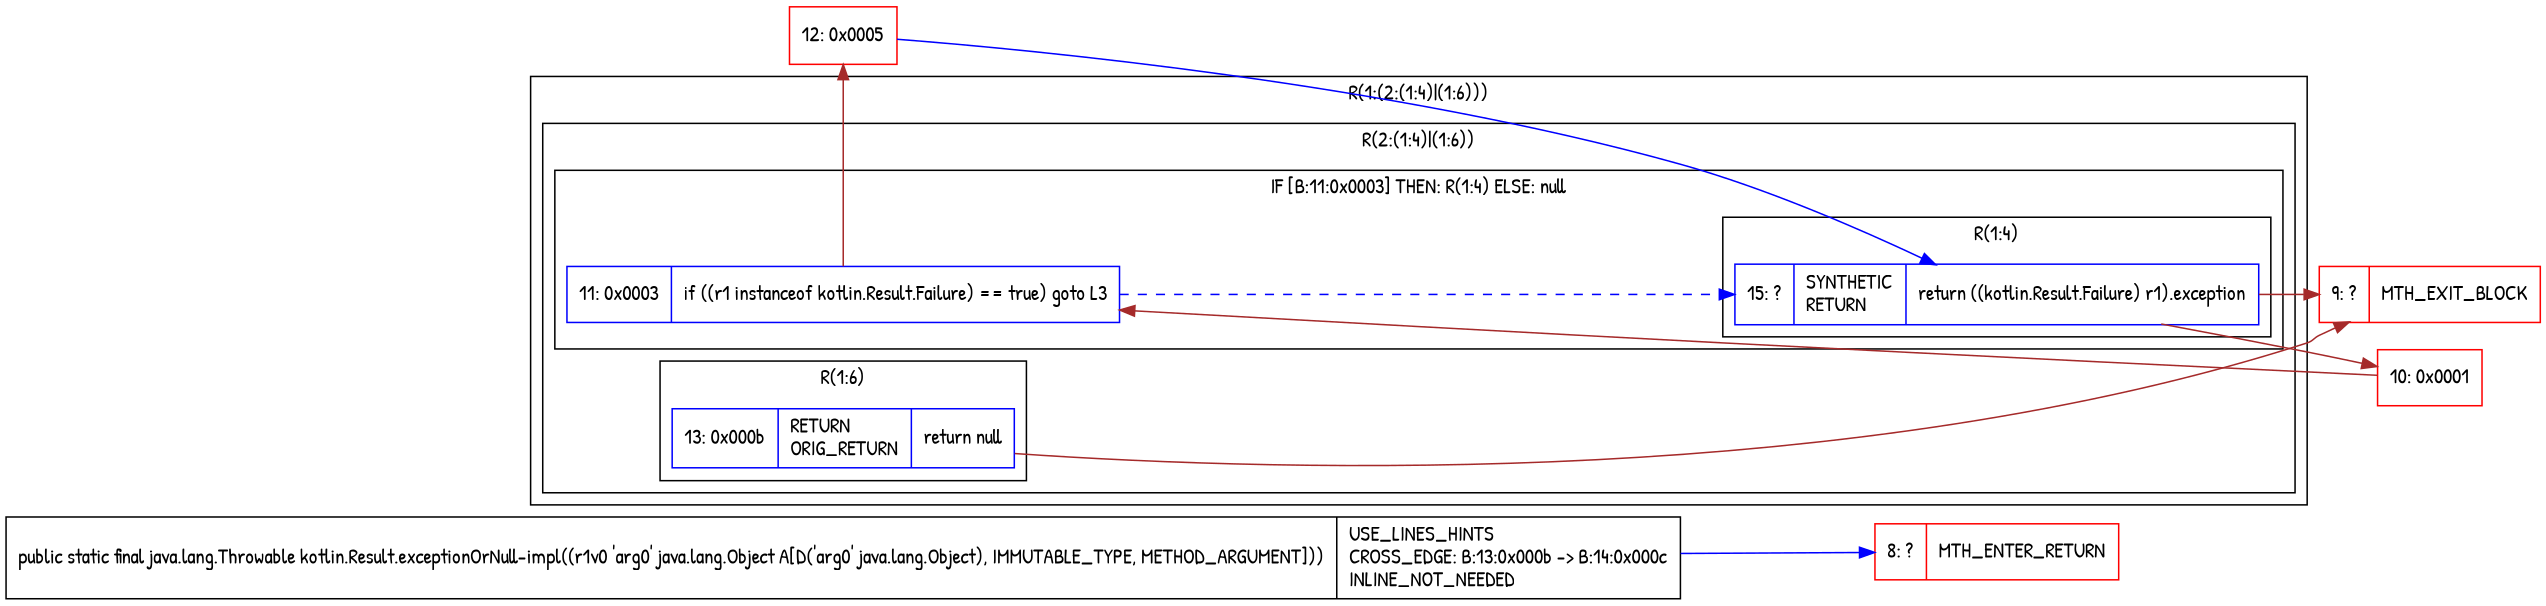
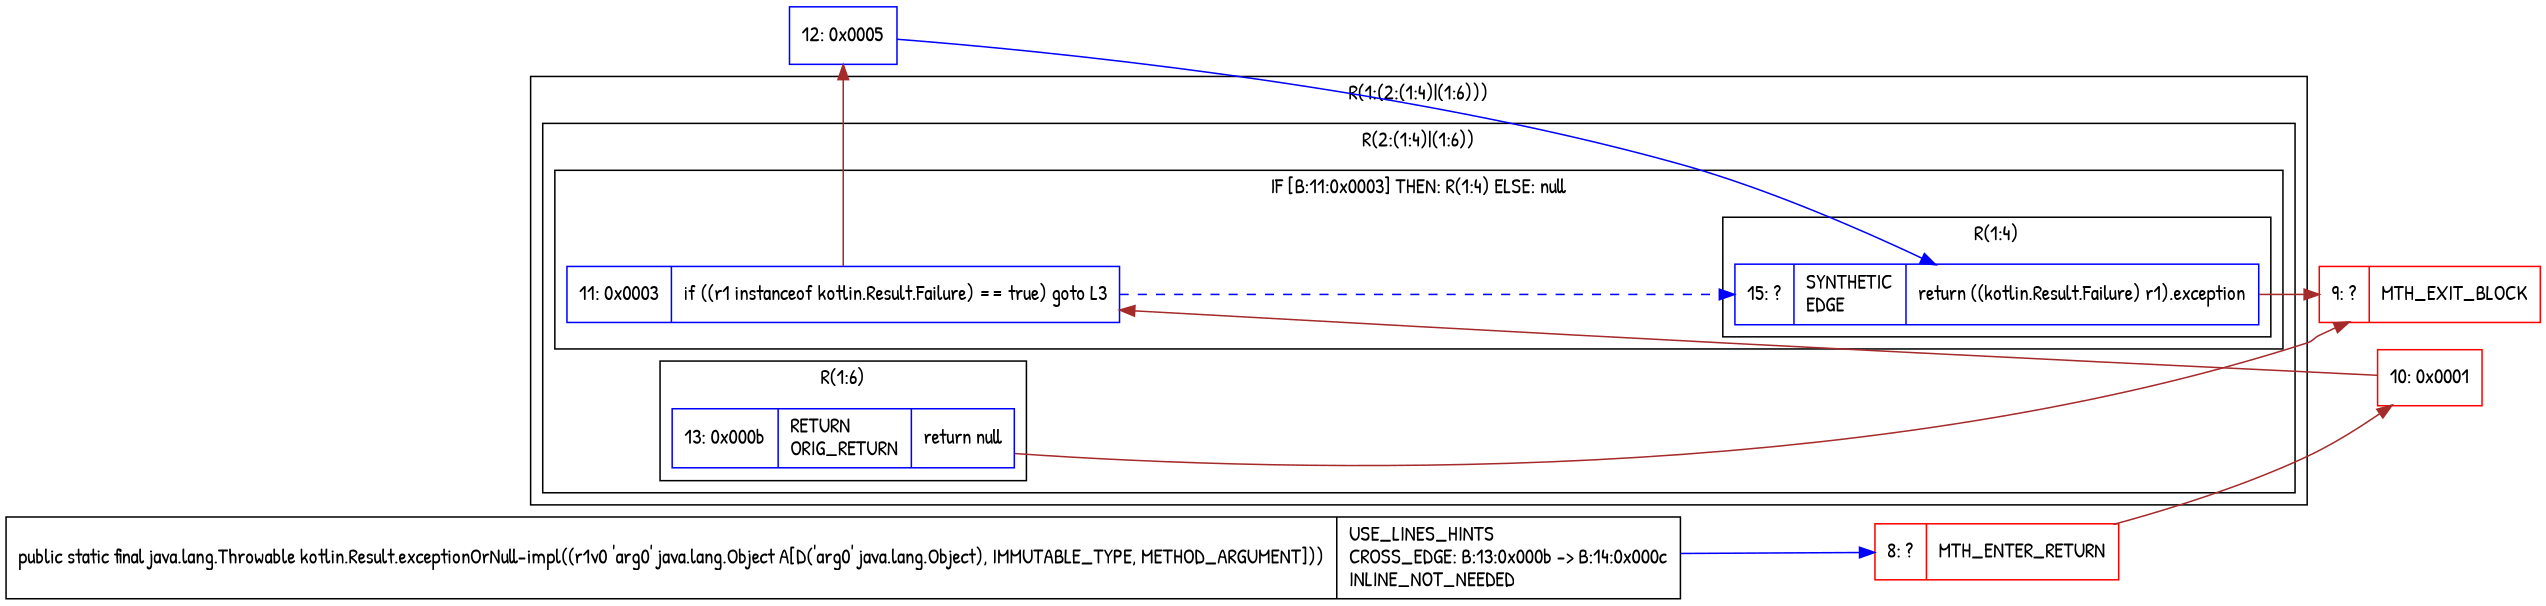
node "12: 0x0005": color red -> blue
node "15: ?": text "RETURN" -> "EDGE"
edge "15: ?" -> "10: 0x0001": now "8: ?" -> "10: 0x0001"
